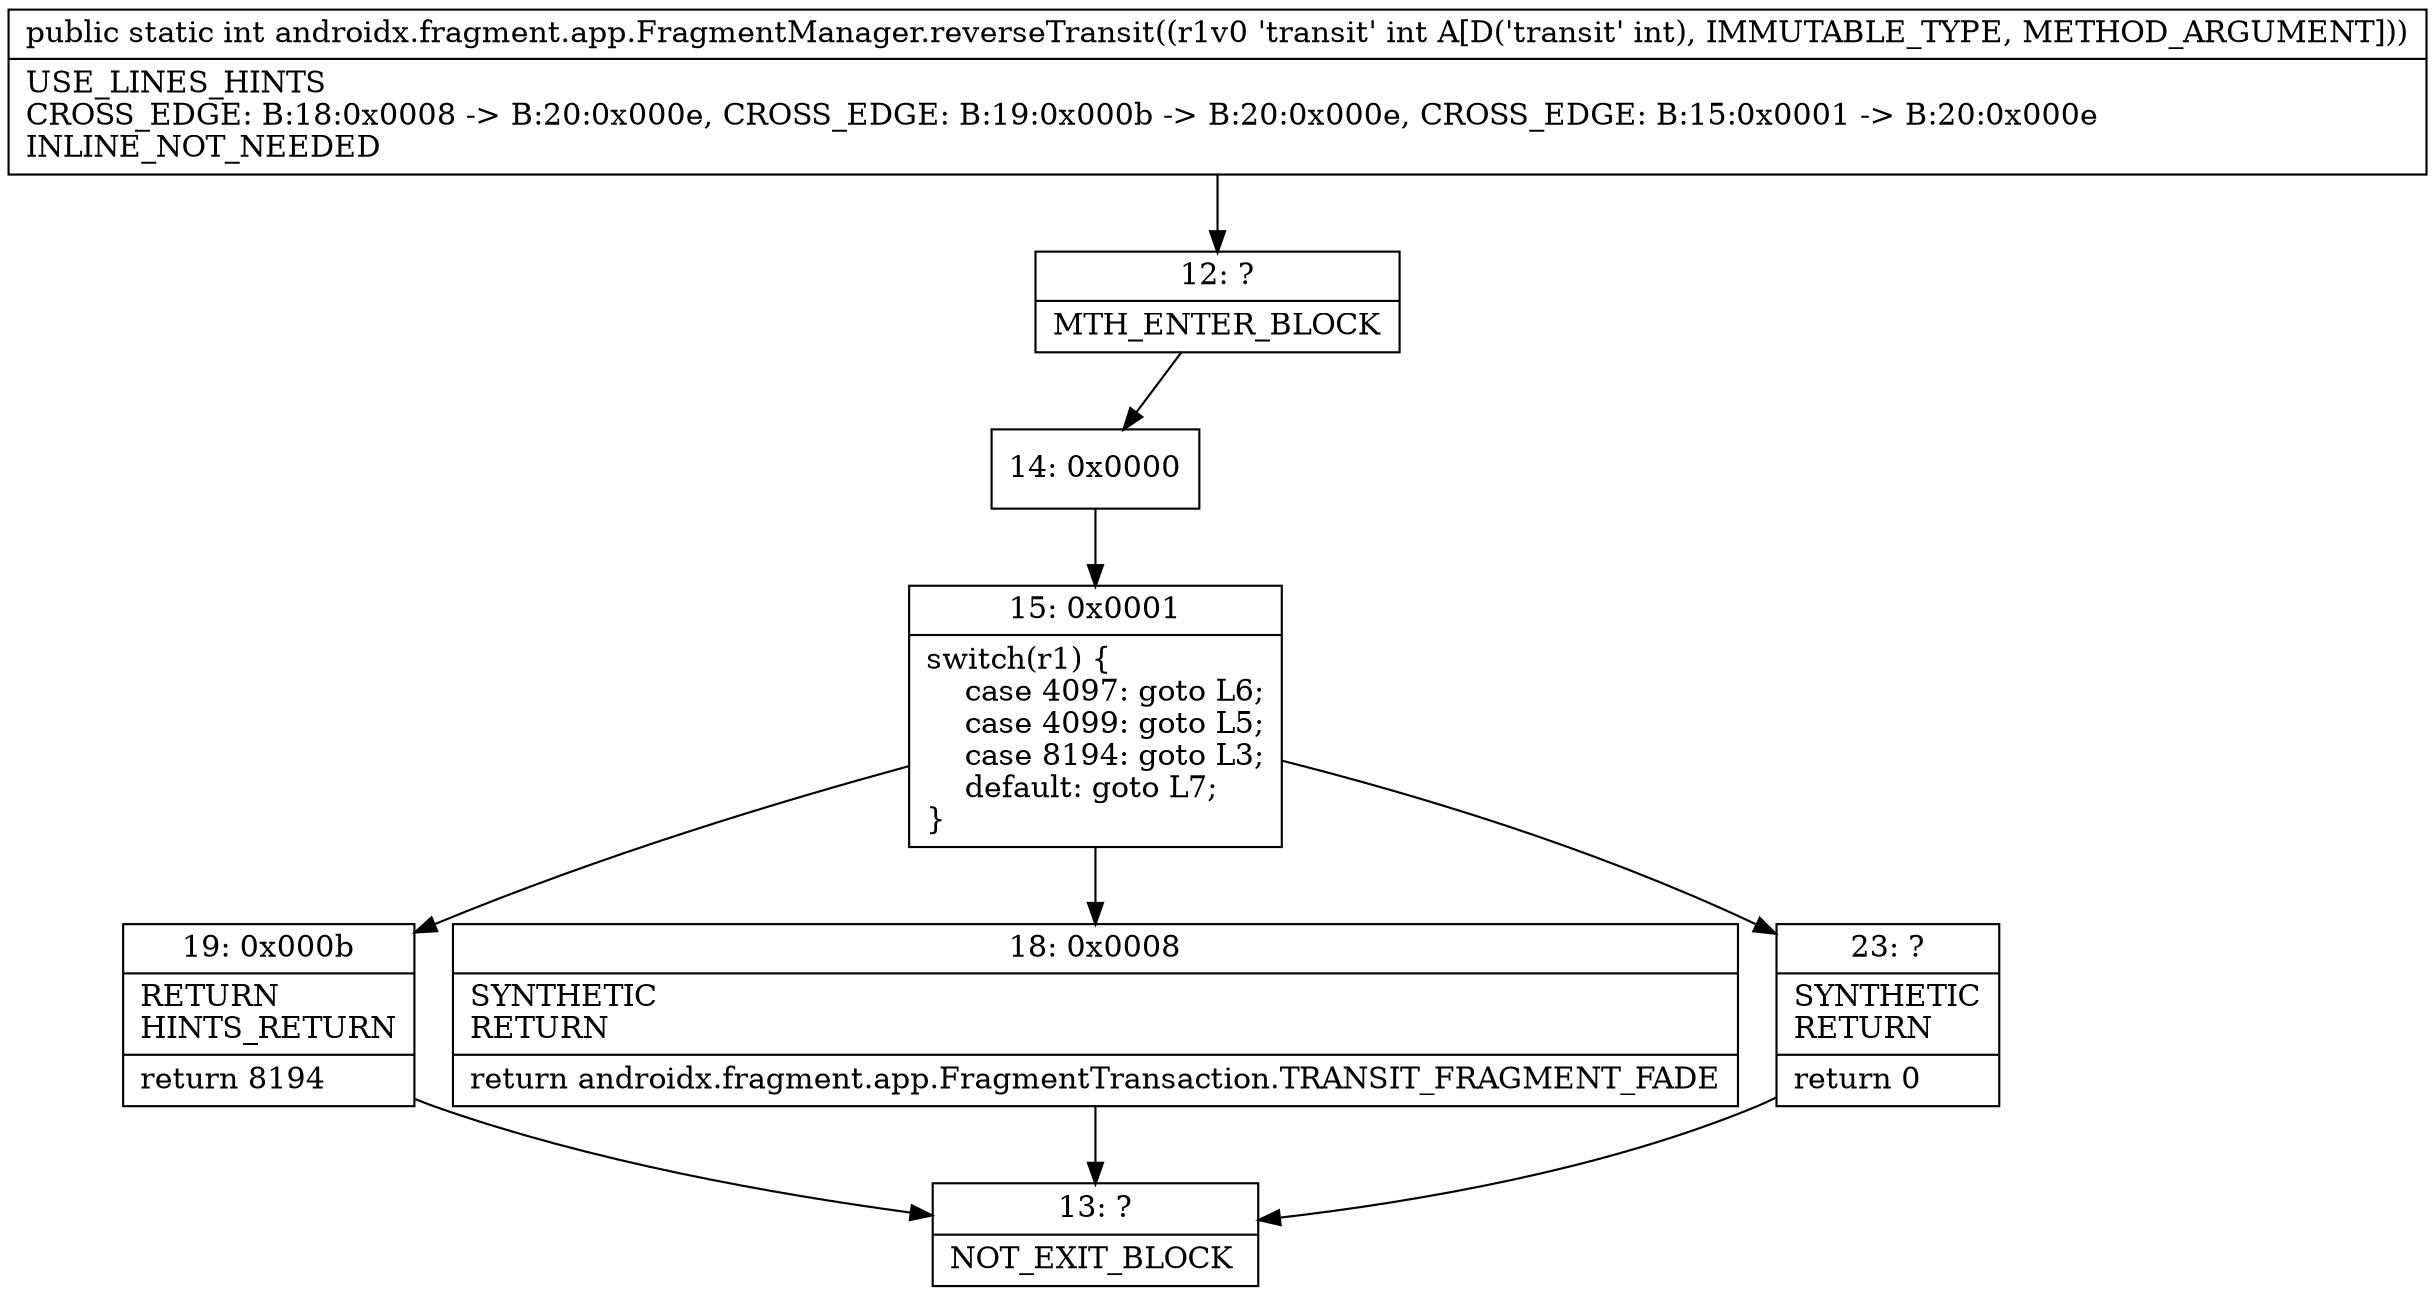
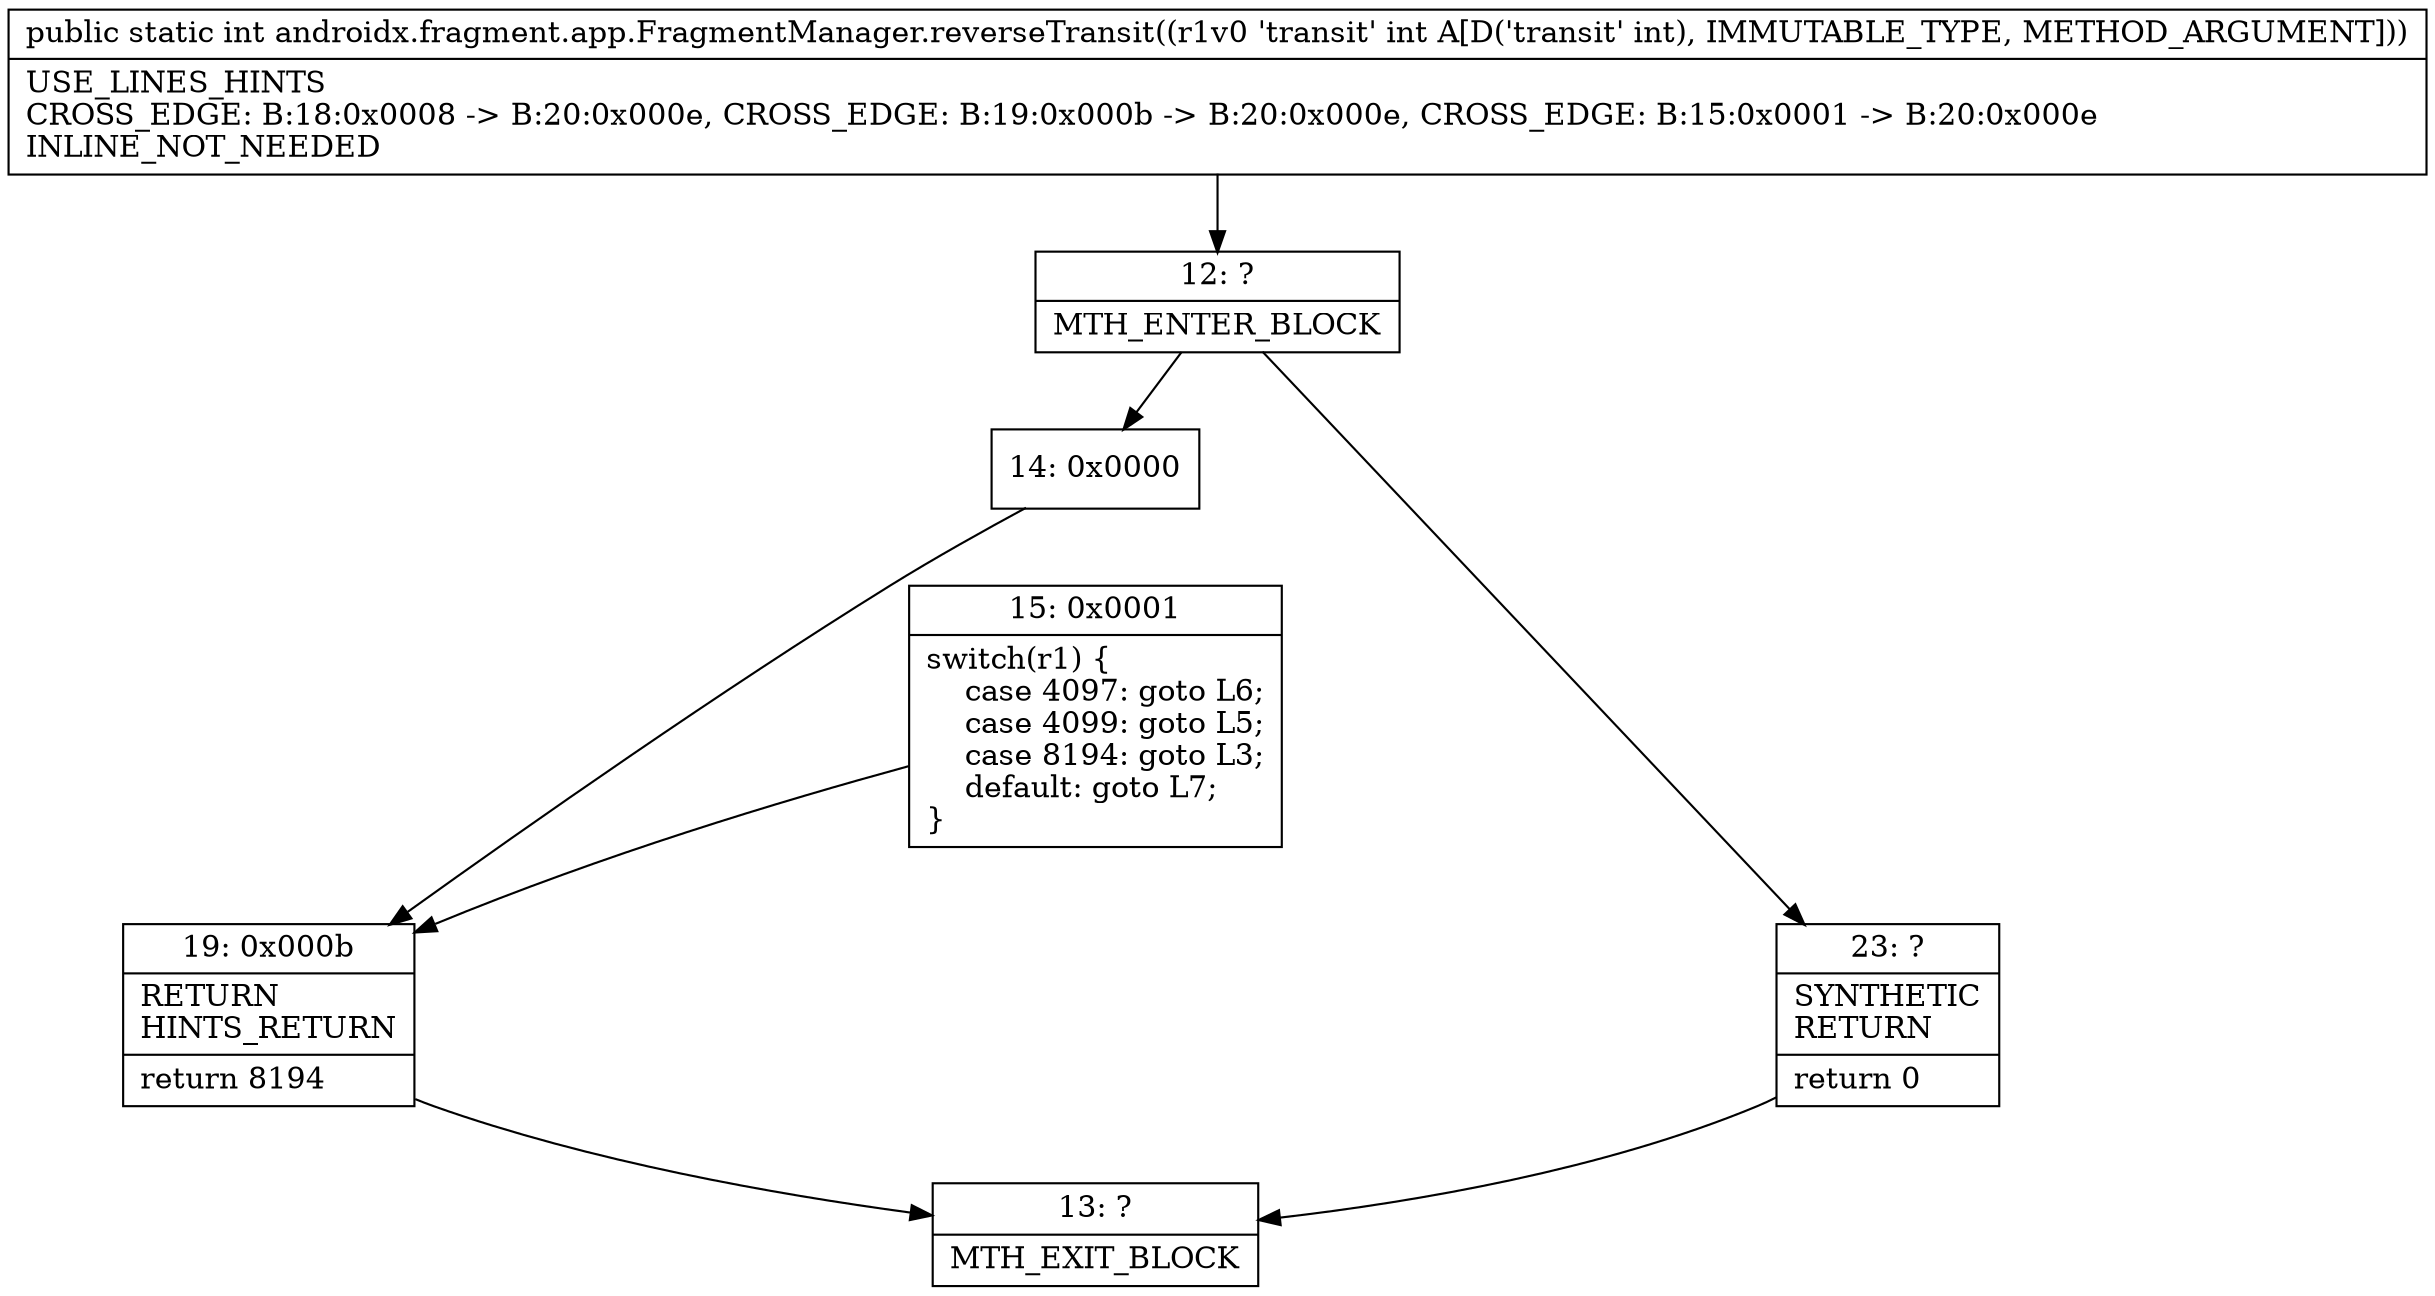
edge "14: 0x0000" -> "15: 0x0001": now "14: 0x0000" -> "19: 0x000b"
edge "15: 0x0001" -> "23: ?": now "12: ?" -> "23: ?"
node "18: 0x0008": removed
node "13: ?": text "NOT_EXIT_BLOCK" -> "MTH_EXIT_BLOCK"
